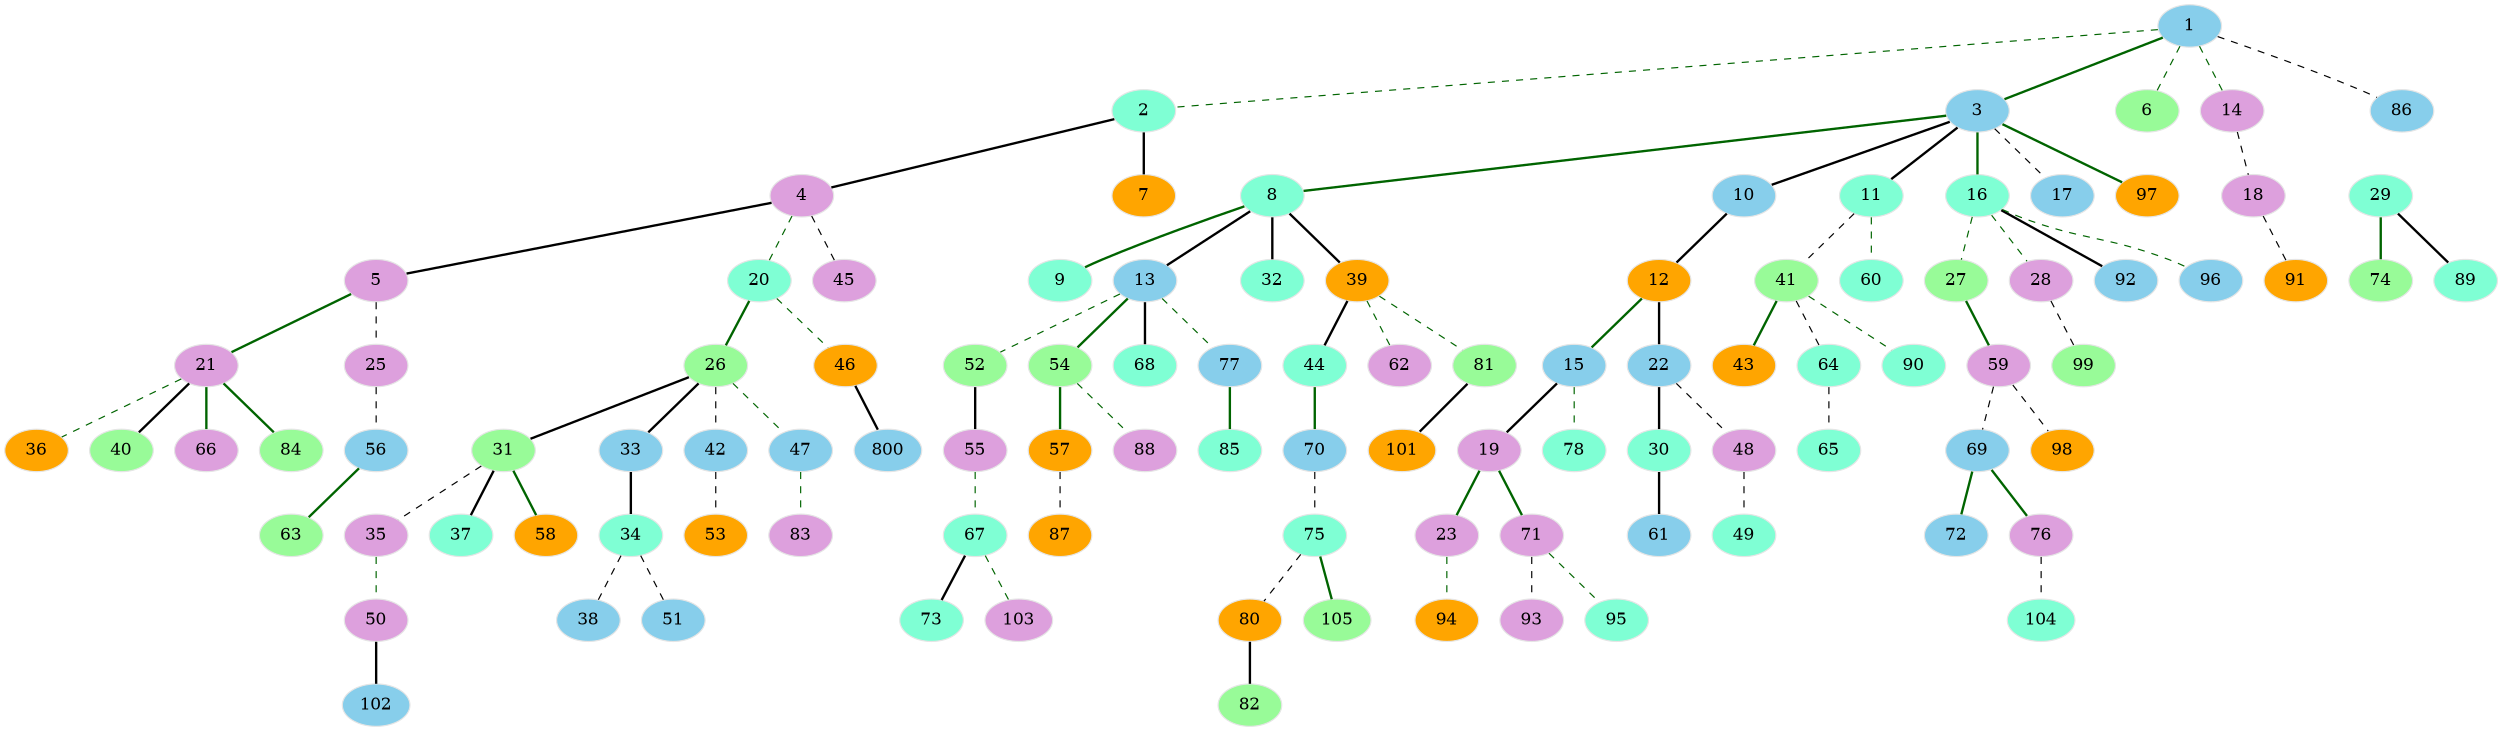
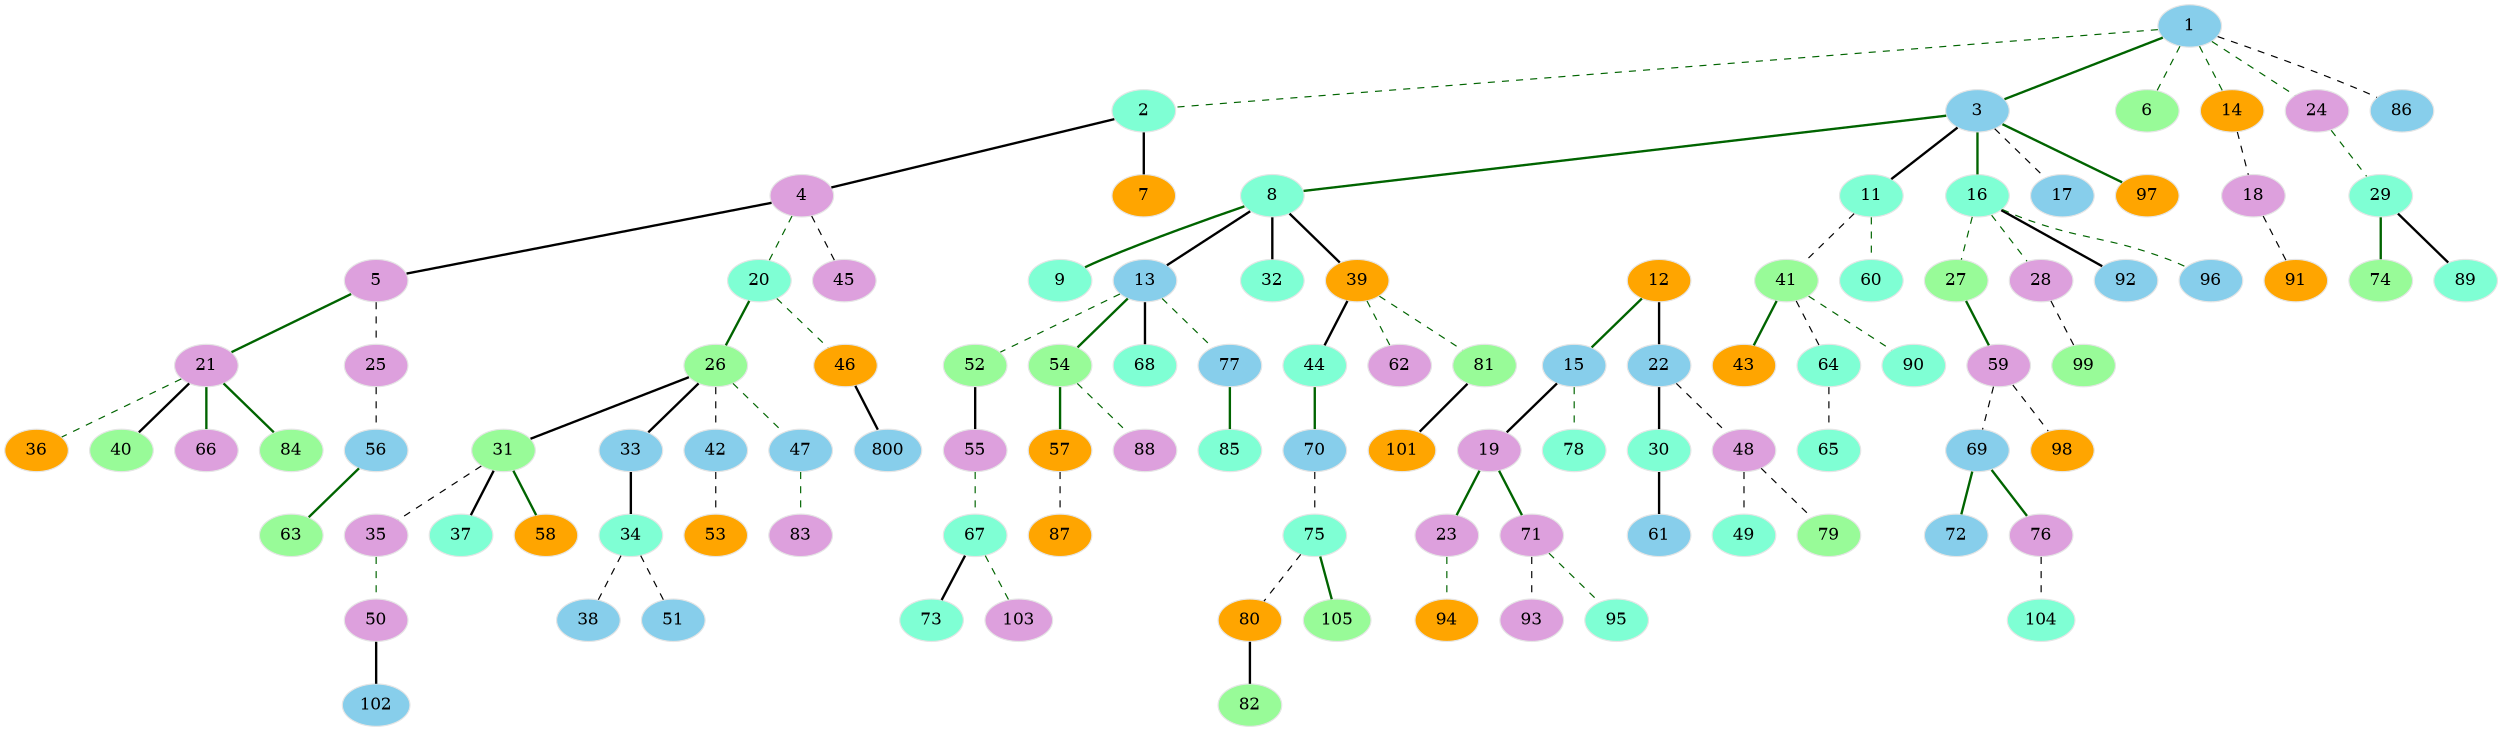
node "14": fillcolor plum -> orange
node "24": added
node "10": removed
node "79": added
